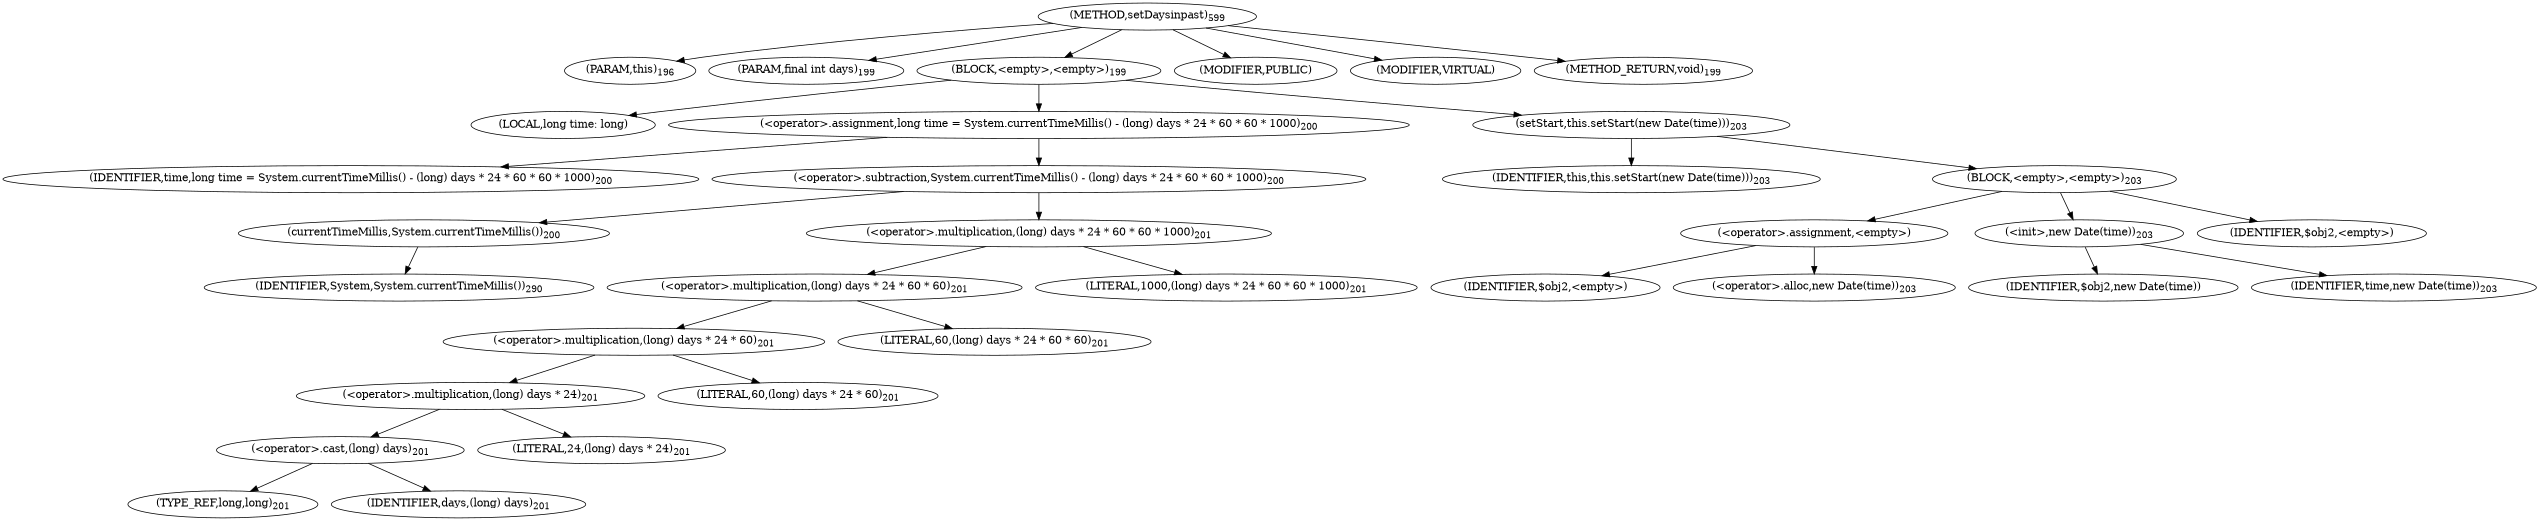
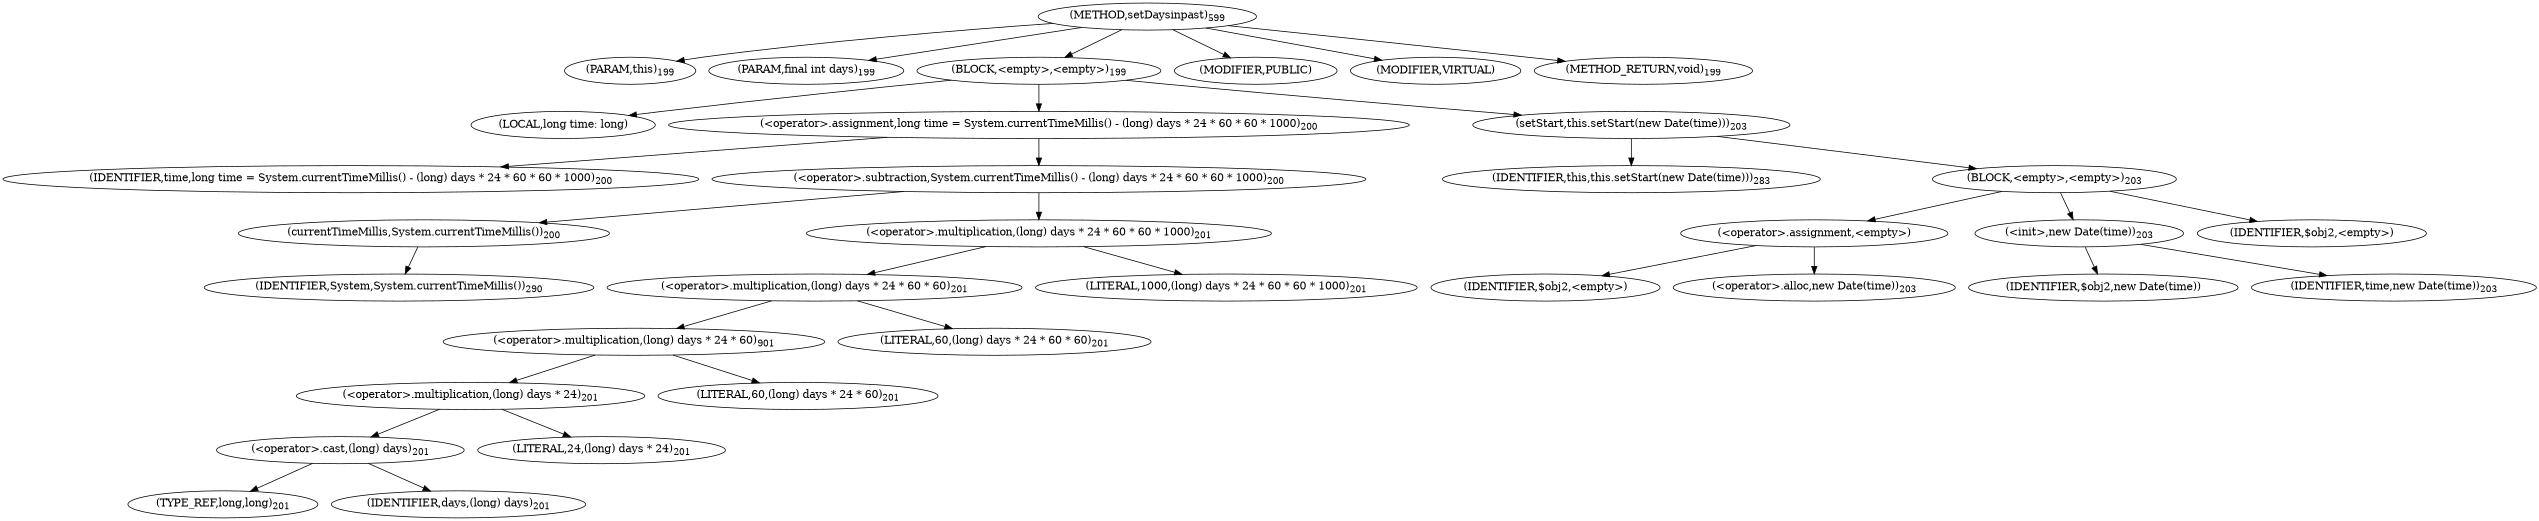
node "(PARAM,this)": text "196" -> "199"
node "(IDENTIFIER,this,this.setStart(new Date(time)))": text "203" -> "283"
node "(<operator>.multiplication,(long) days * 24 * 60)": text "201" -> "901"
